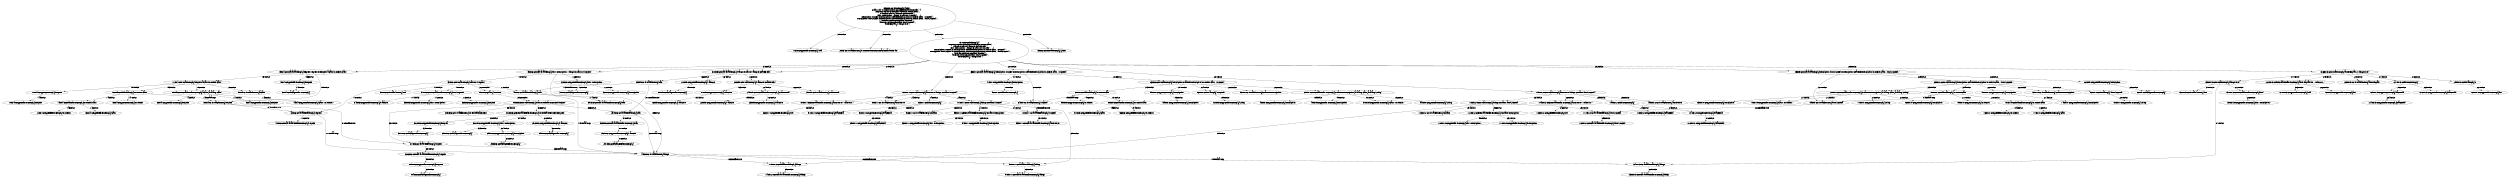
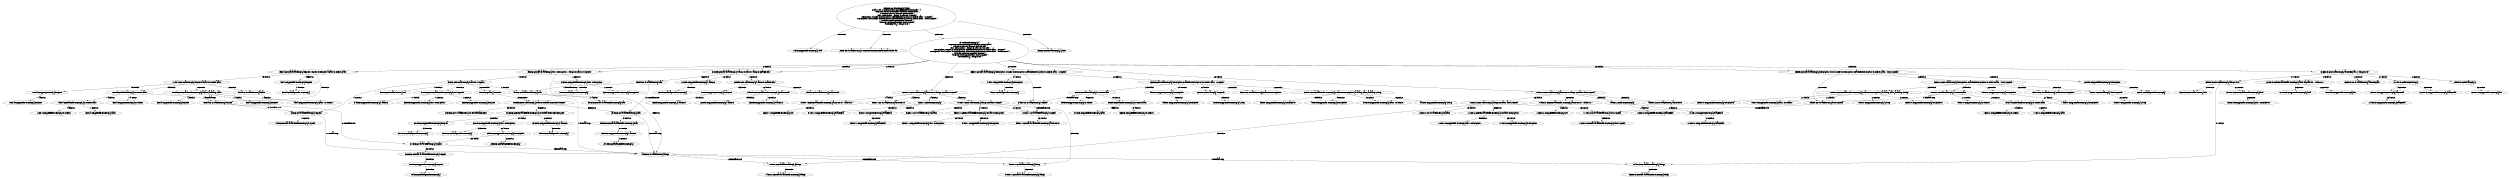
node "46#L7:CtFieldReferenceImpl@": label "46#L7:CtFieldReferenceImpl@" -> "46#L7:CtPackageReferenceImpl@"
edge "308#L6:CtInvocationImpl@max.sortedLeavesForTest(request)" -> "307#L6:CtVariableReadImpl@request": now "299#L6:CtTypeReferenceImpl@Description" -> "307#L6:CtVariableReadImpl@request"
